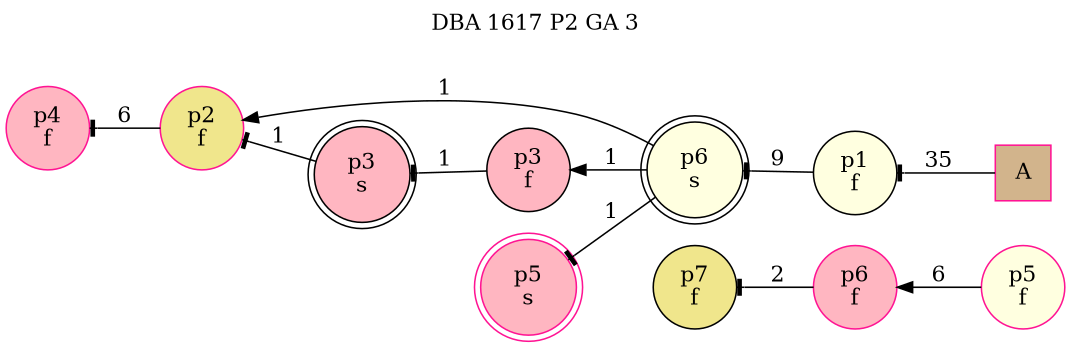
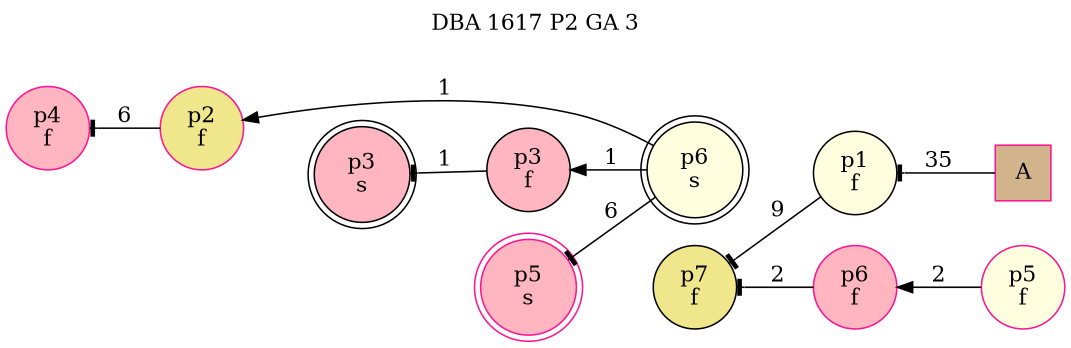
edge "p3 s" -> "p2 f": removed, label "1"
edge "p1 f" -> "p6 s": now "p1 f" -> "p7 f"
edge "p6 s" -> "p5 s": label "1" -> "6"
edge "p5 f" -> "p6 f": label "6" -> "2"
